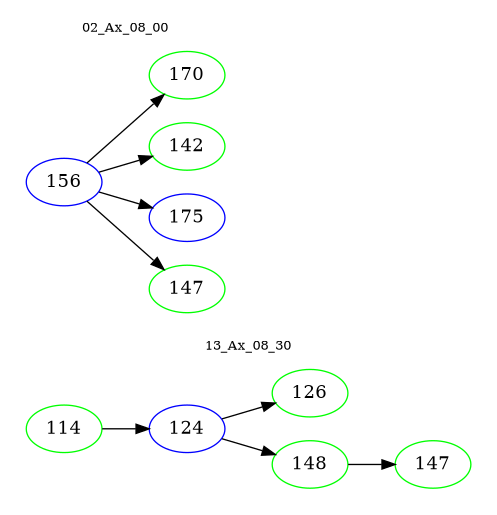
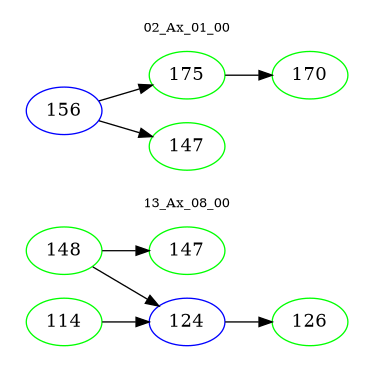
cluster "02_Ax_08_00": label "02_Ax_08_00" -> "02_Ax_01_00"
edge "156" -> "170": now "175" -> "170"
node "142": removed
node "175": color blue -> green
cluster "13_Ax_08_30": label "13_Ax_08_30" -> "13_Ax_08_00"
edge "124" -> "148": reversed
